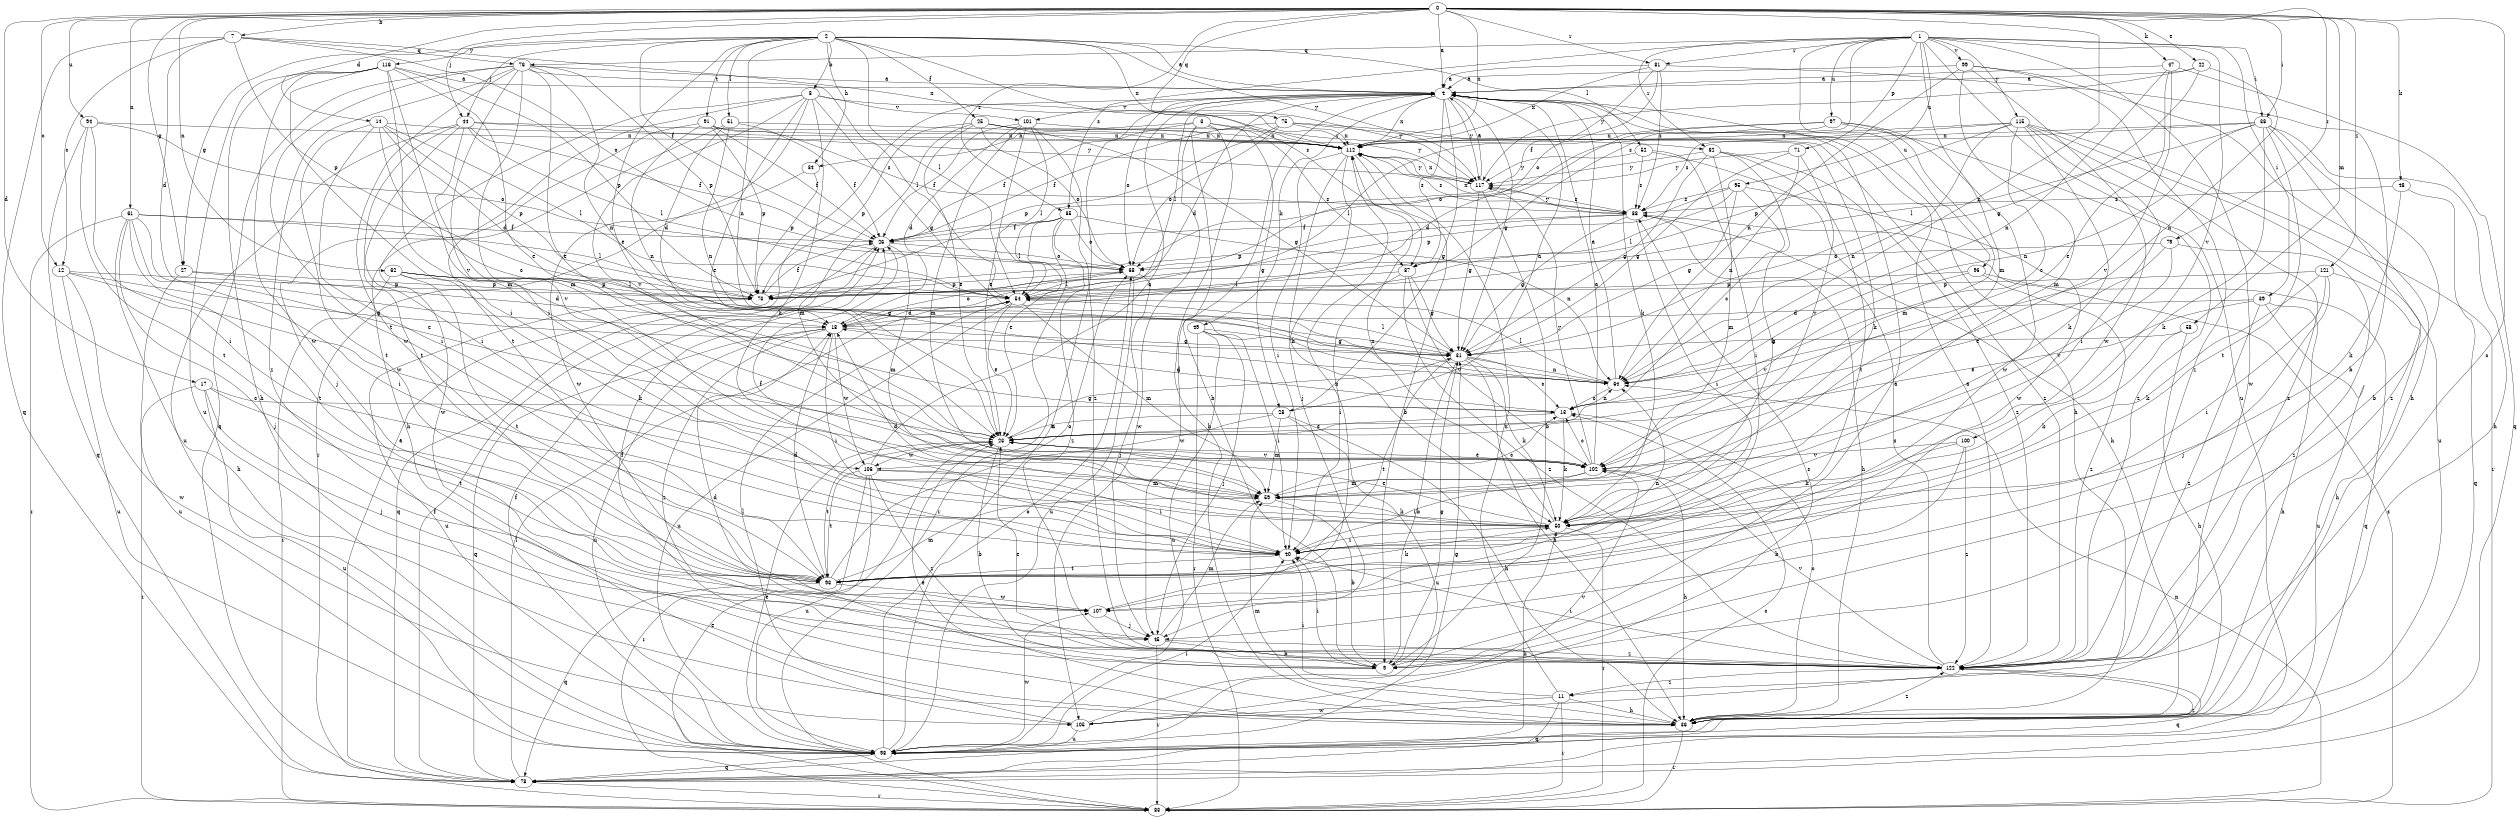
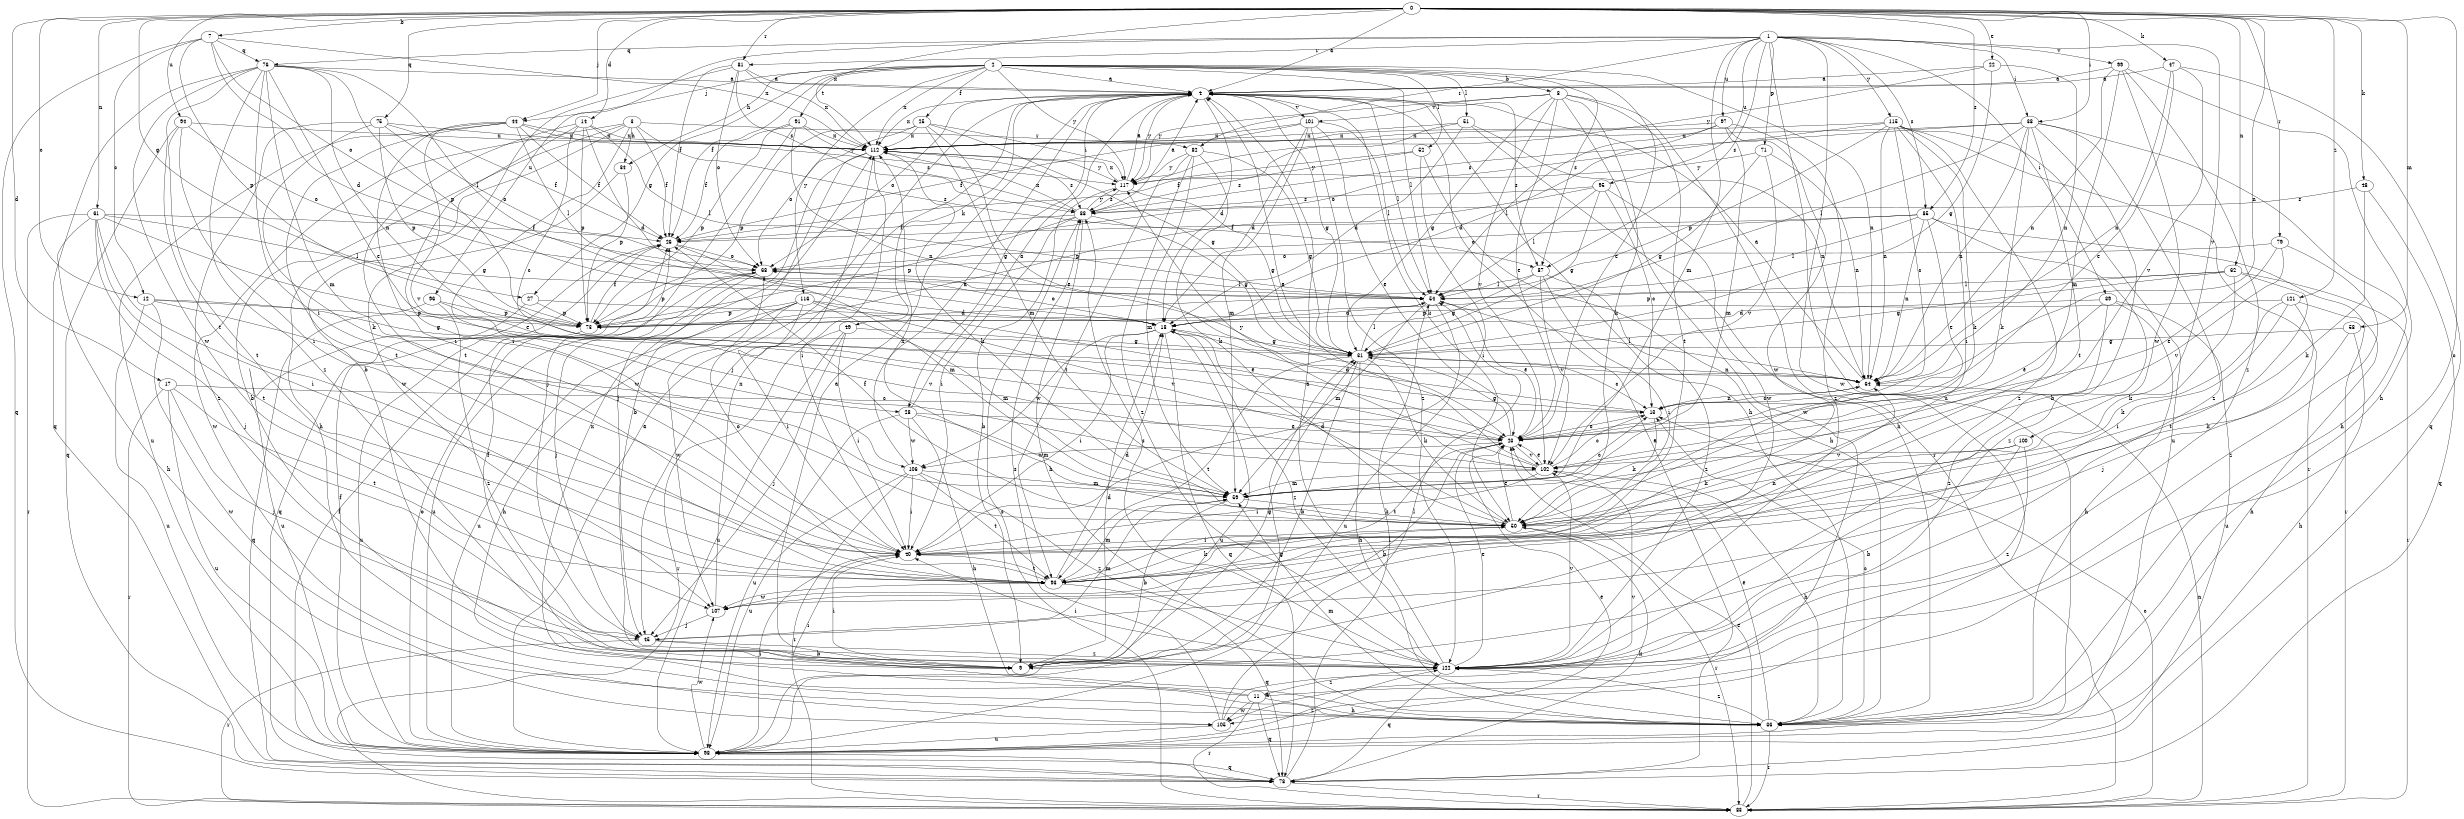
edge "116" -> "4": now "88" -> "4"
edge "25" -> "117": label "y" -> "i"
